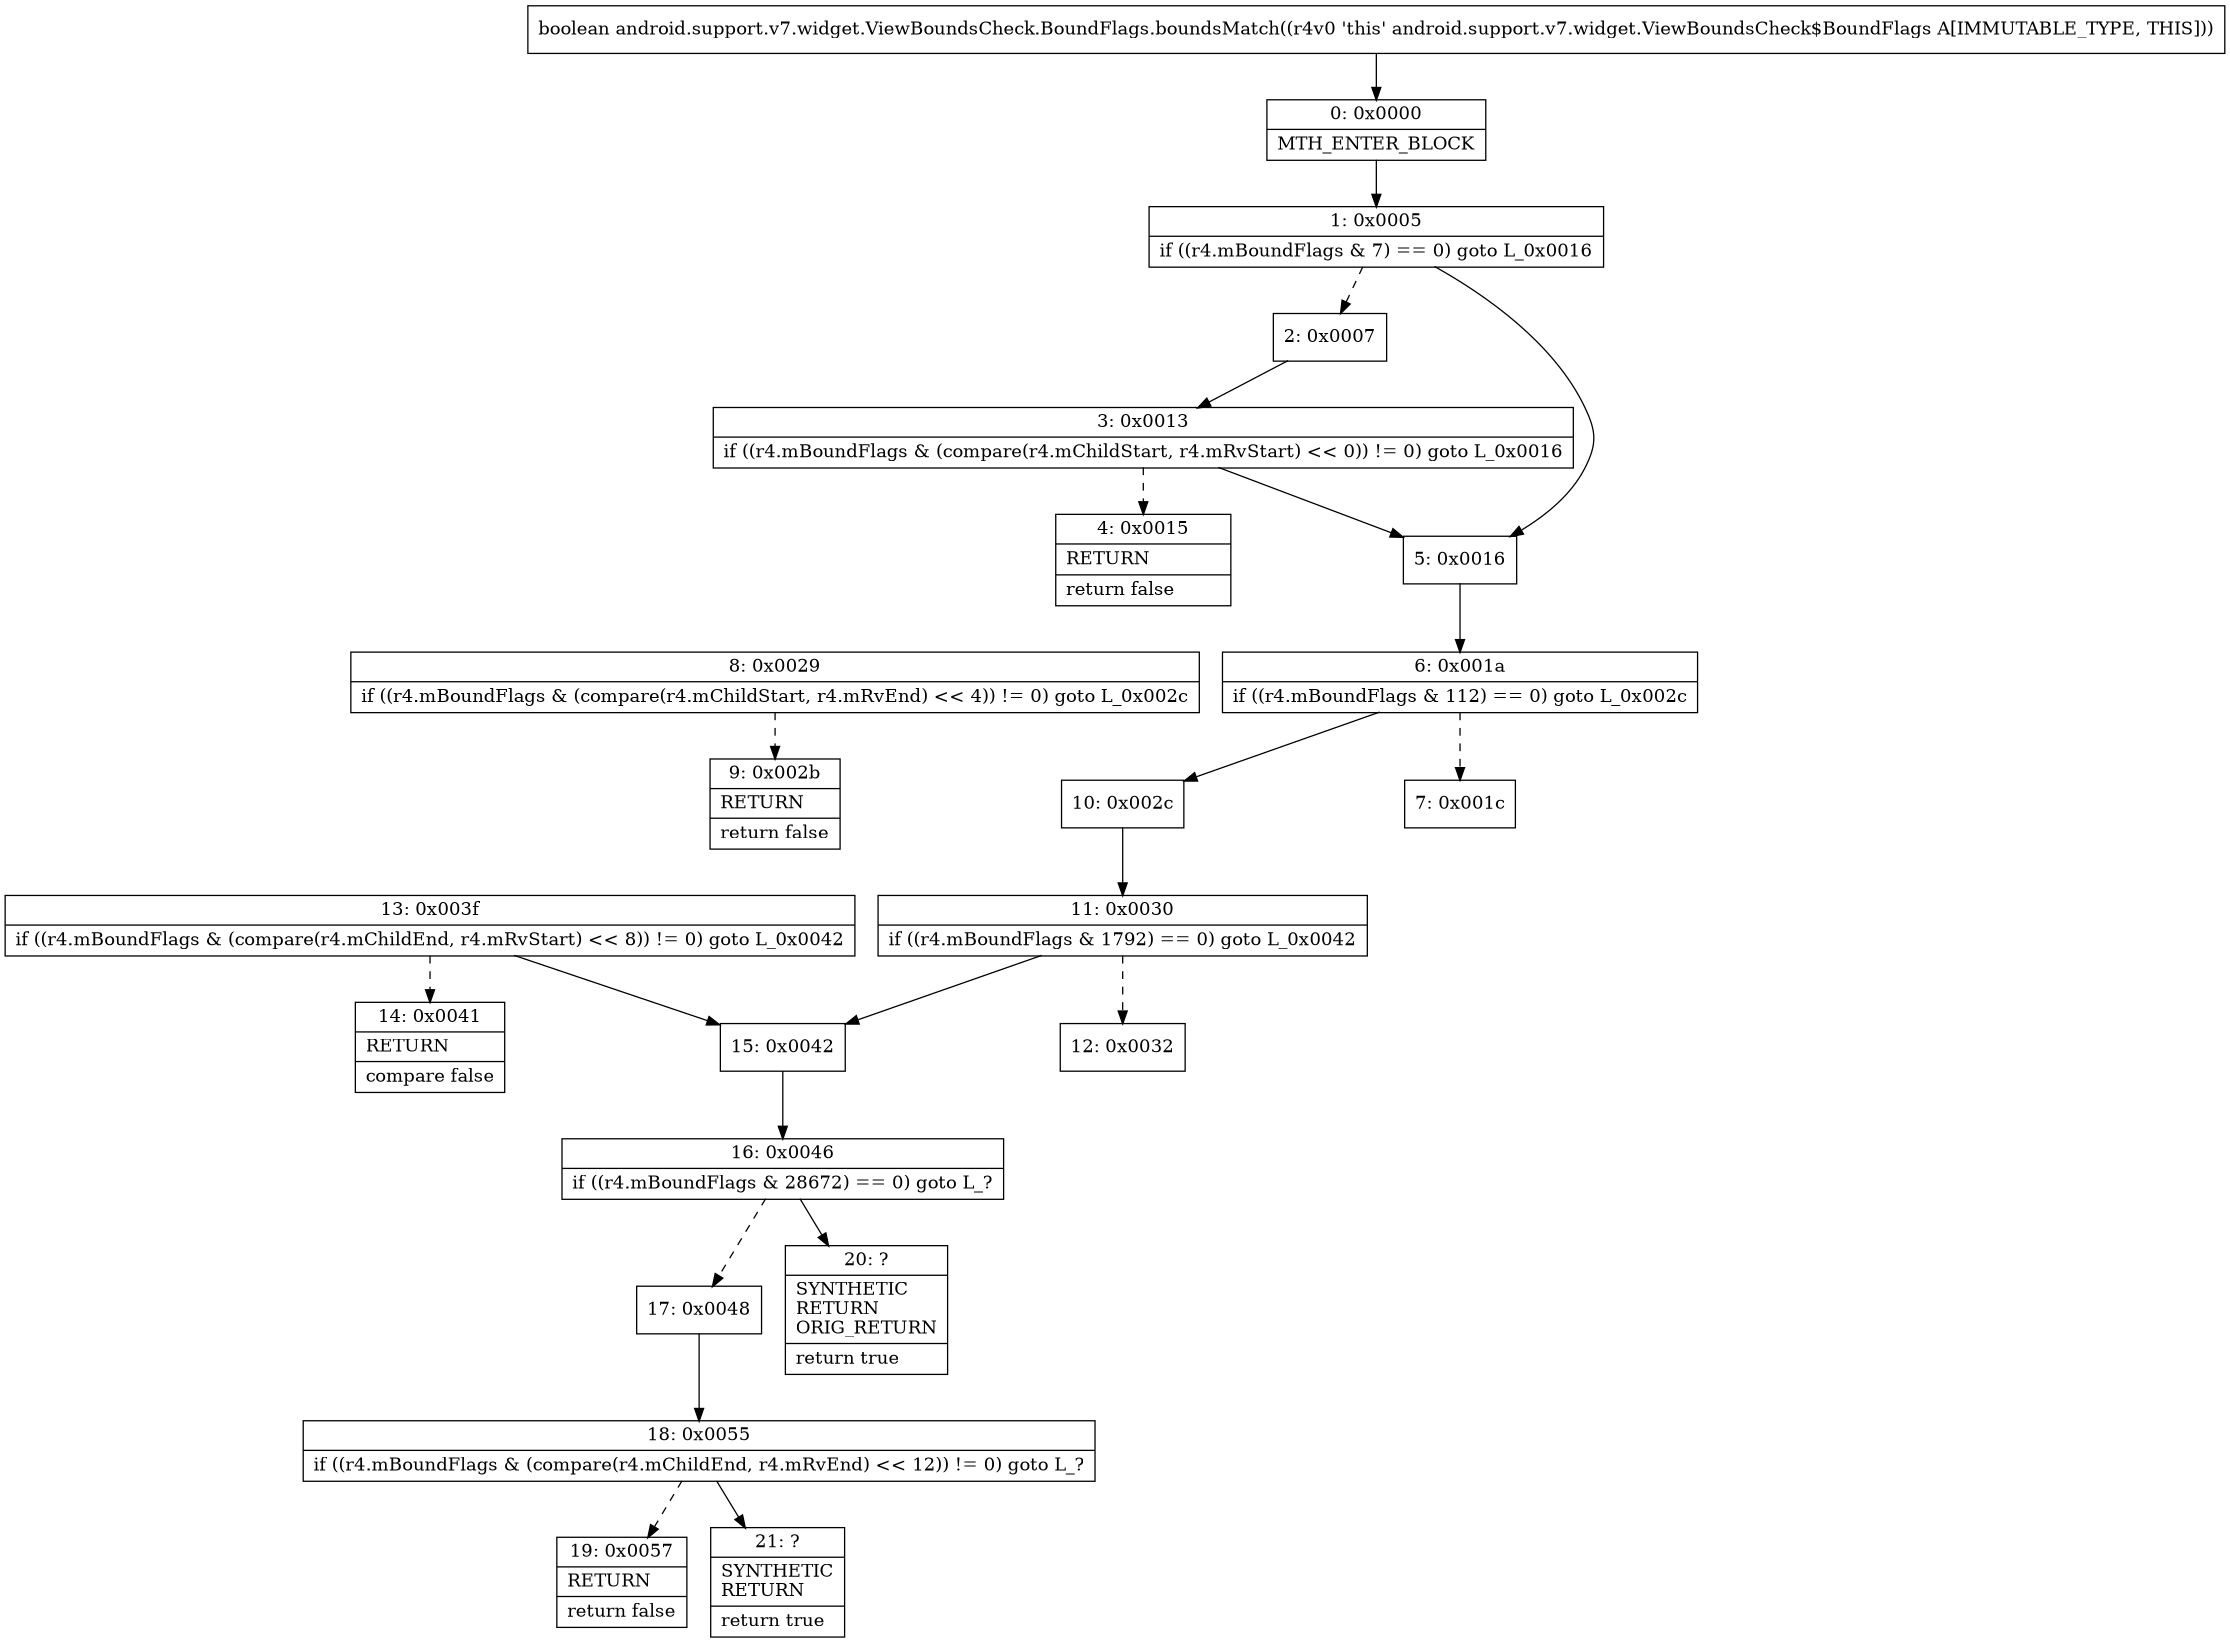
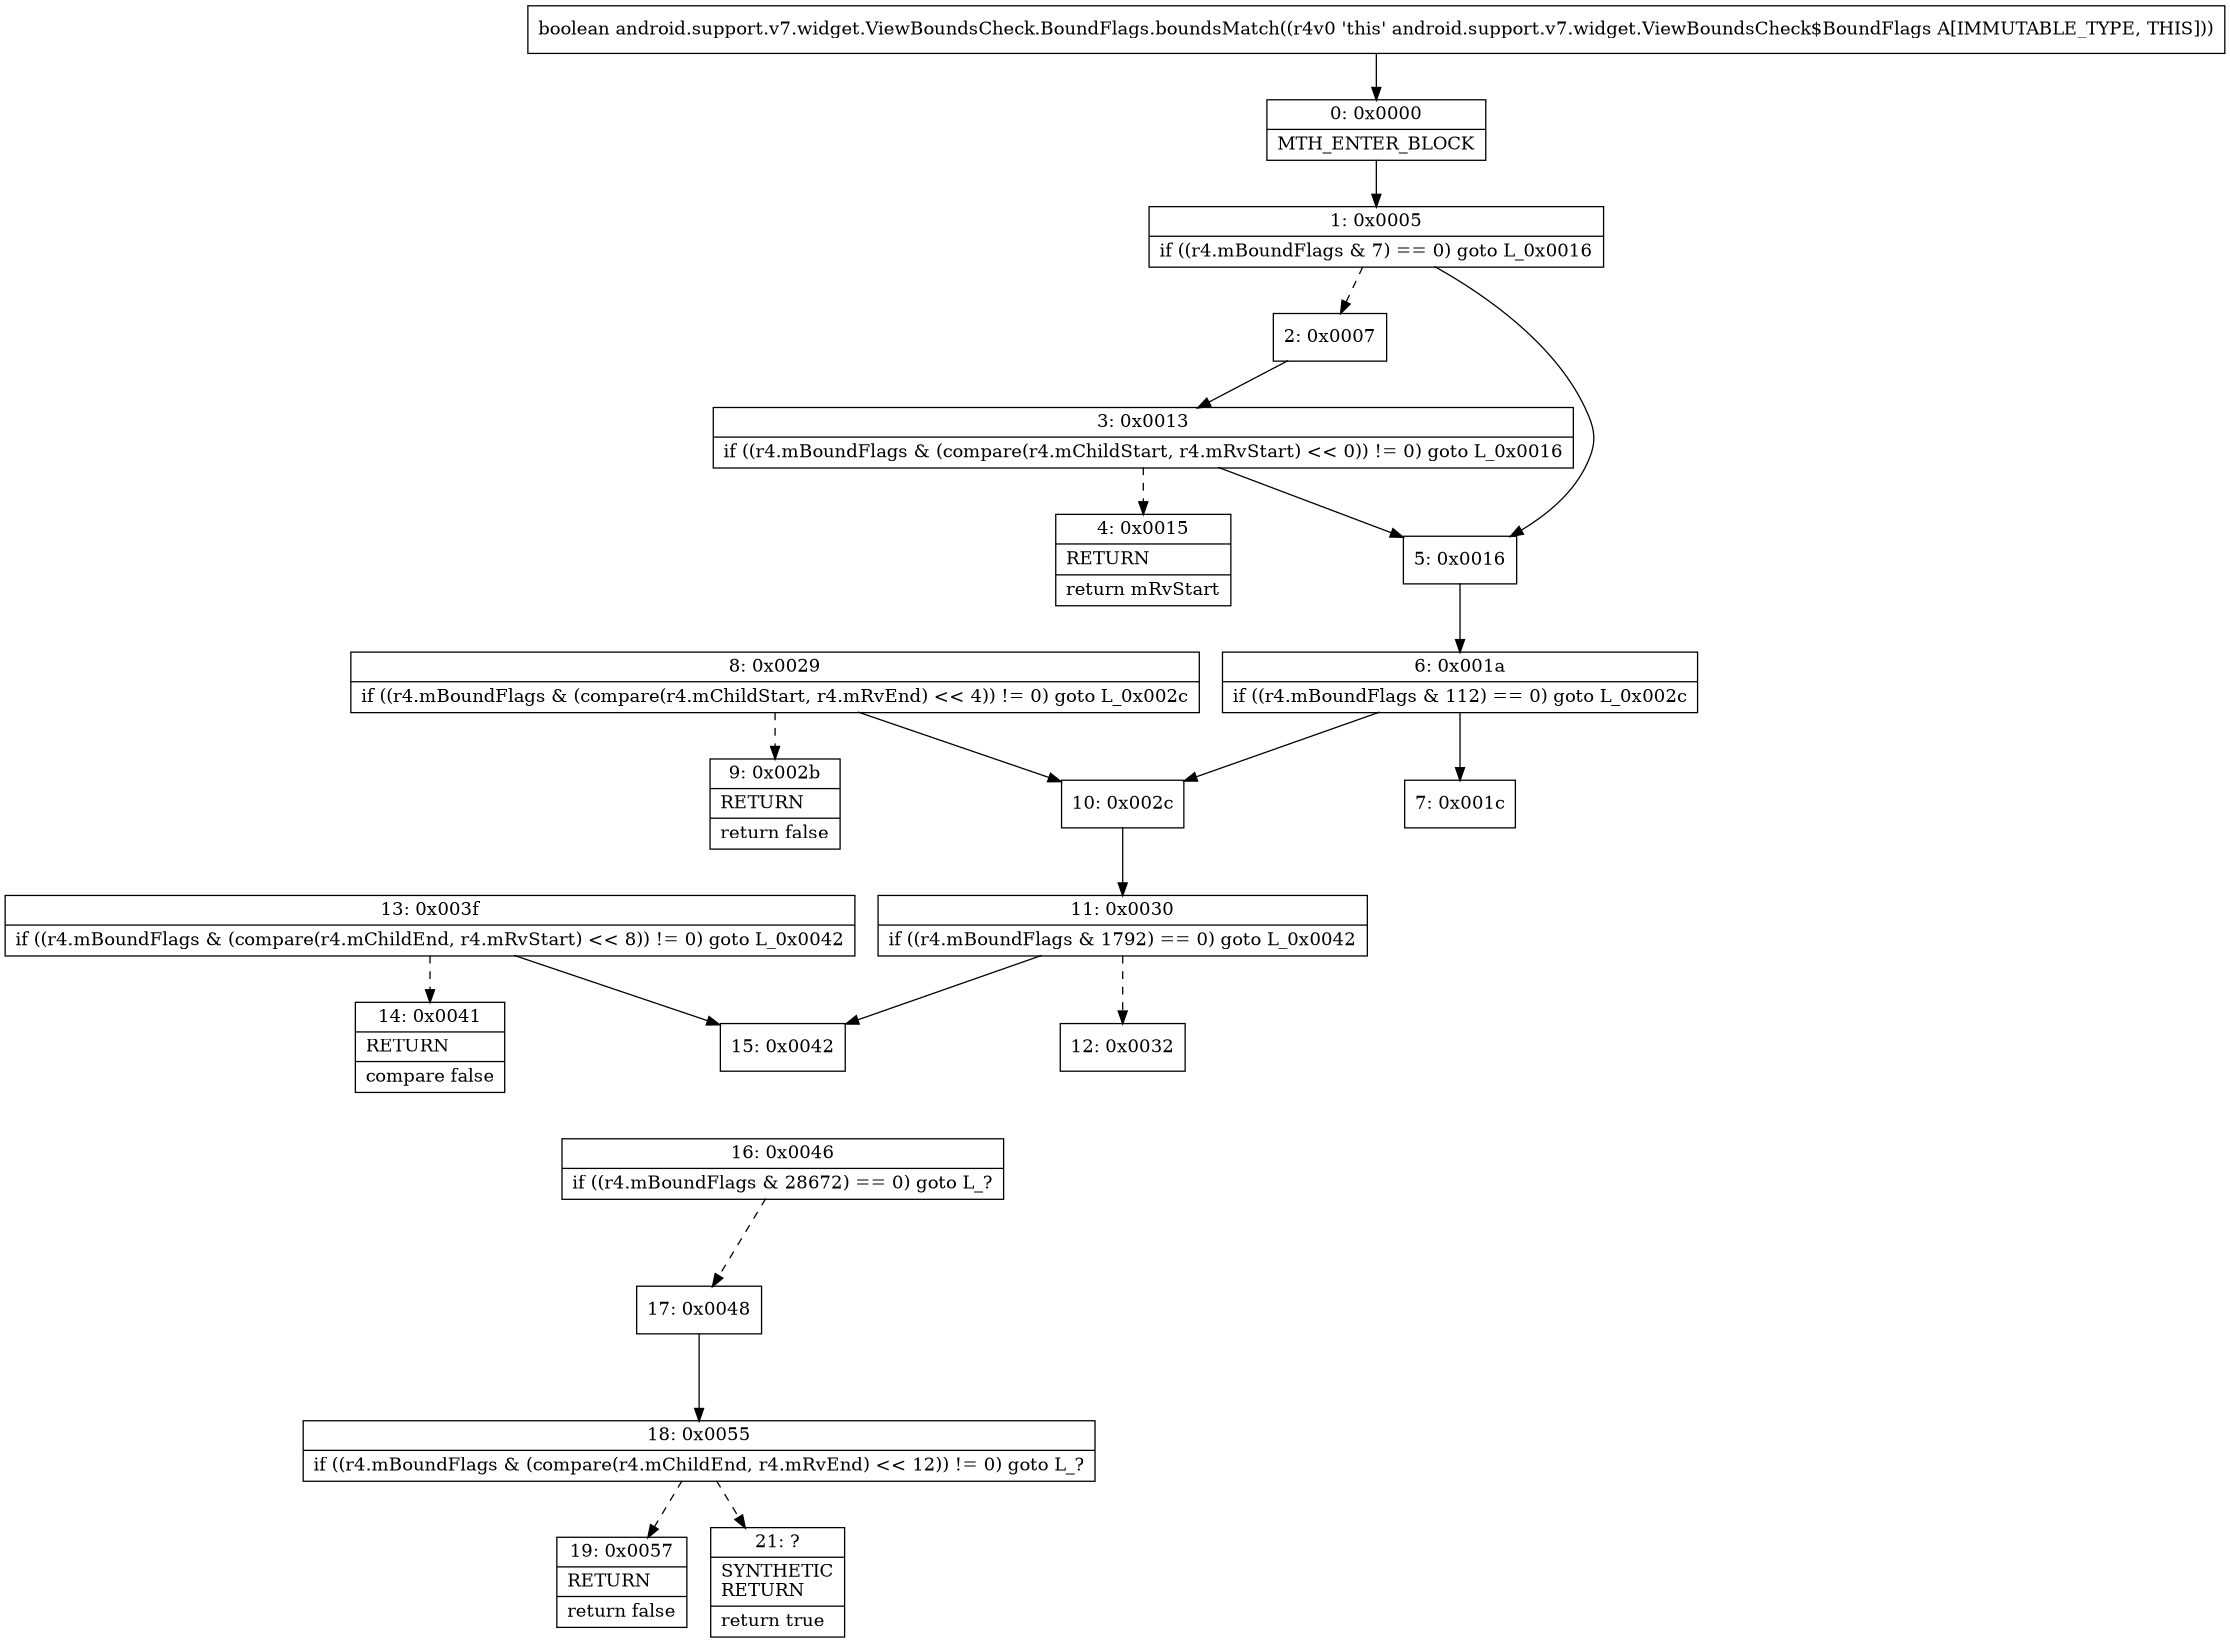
node "4: 0x0015": text "return false" -> "return mRvStart"
edge "6: 0x001a" -> "7: 0x001c": style dashed -> solid
edge "8: 0x0029" -> "10: 0x002c": added
edge "15: 0x0042" -> "16: 0x0046": removed
node "20: ?": removed
edge "18: 0x0055" -> "21: ?": style solid -> dashed
